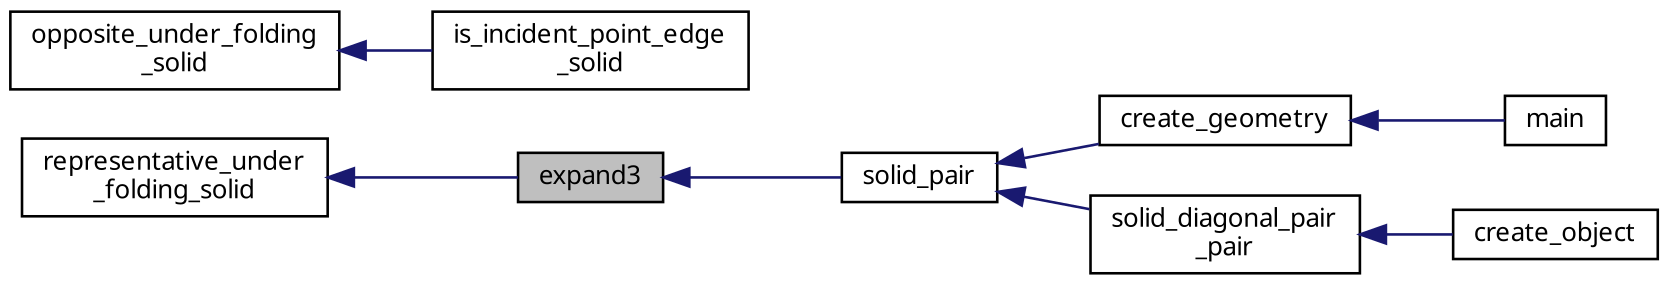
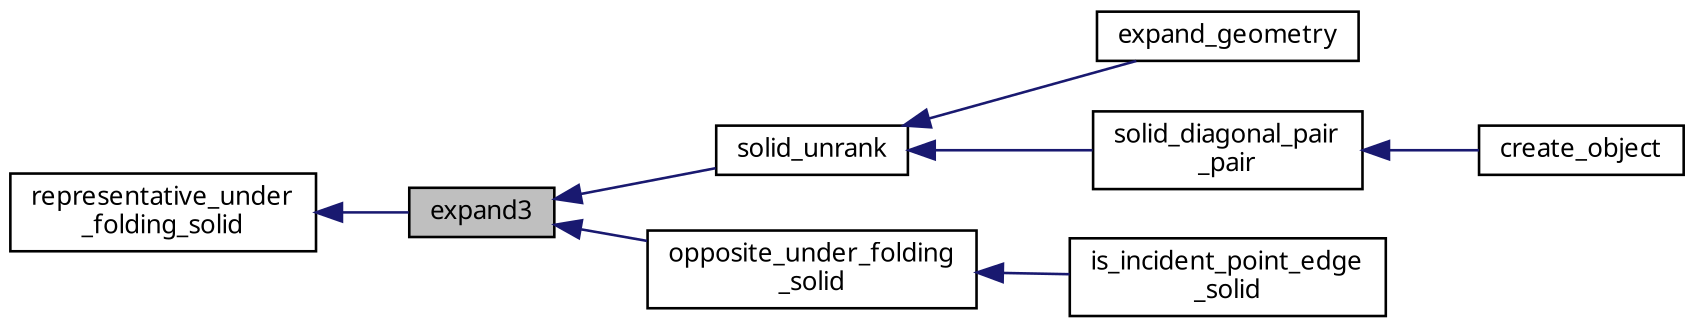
node "create_geometry": label "create_geometry" -> "expand_geometry"
node "main": removed
node "solid_pair": label "solid_pair" -> "solid_unrank"
edge "opposite_under_folding _solid" -> "expand3": added
